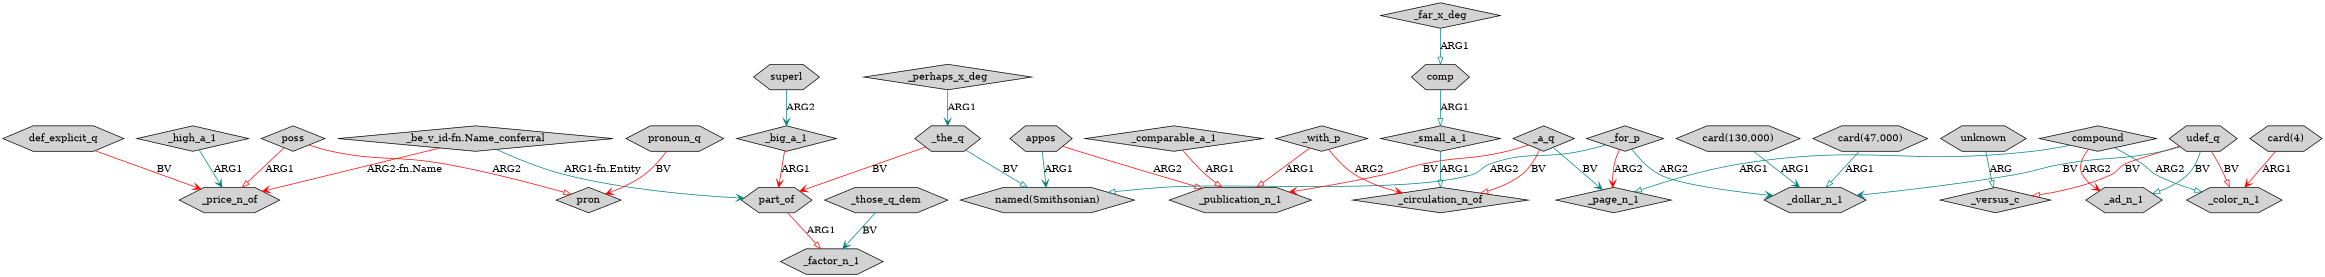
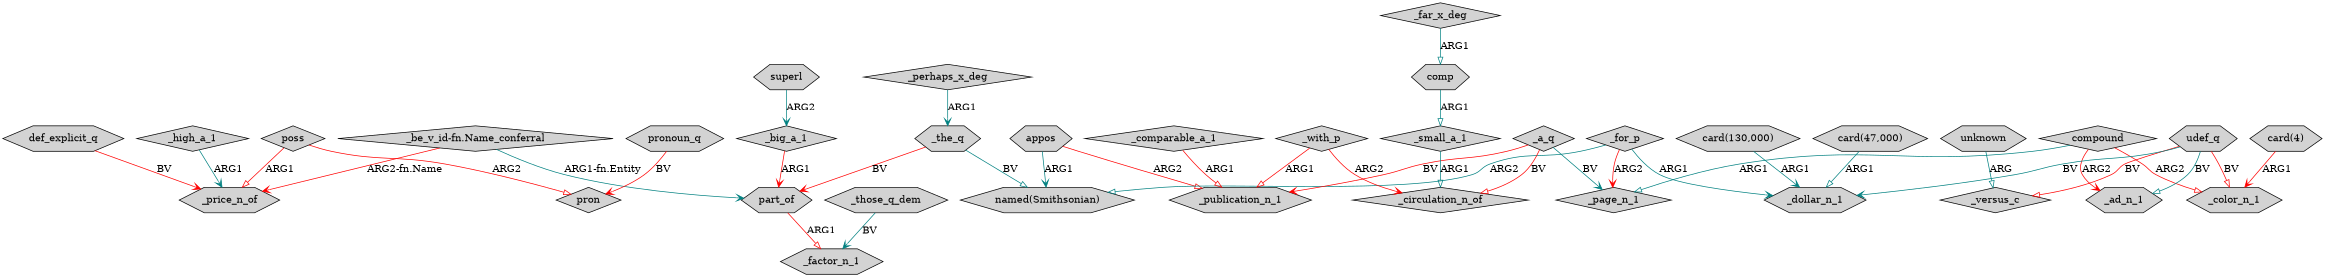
edge "_for_p" -> "_dollar_n_1": label "ARG2" -> "ARG1"
edge "compound" -> "_color_n_1": color teal -> red
